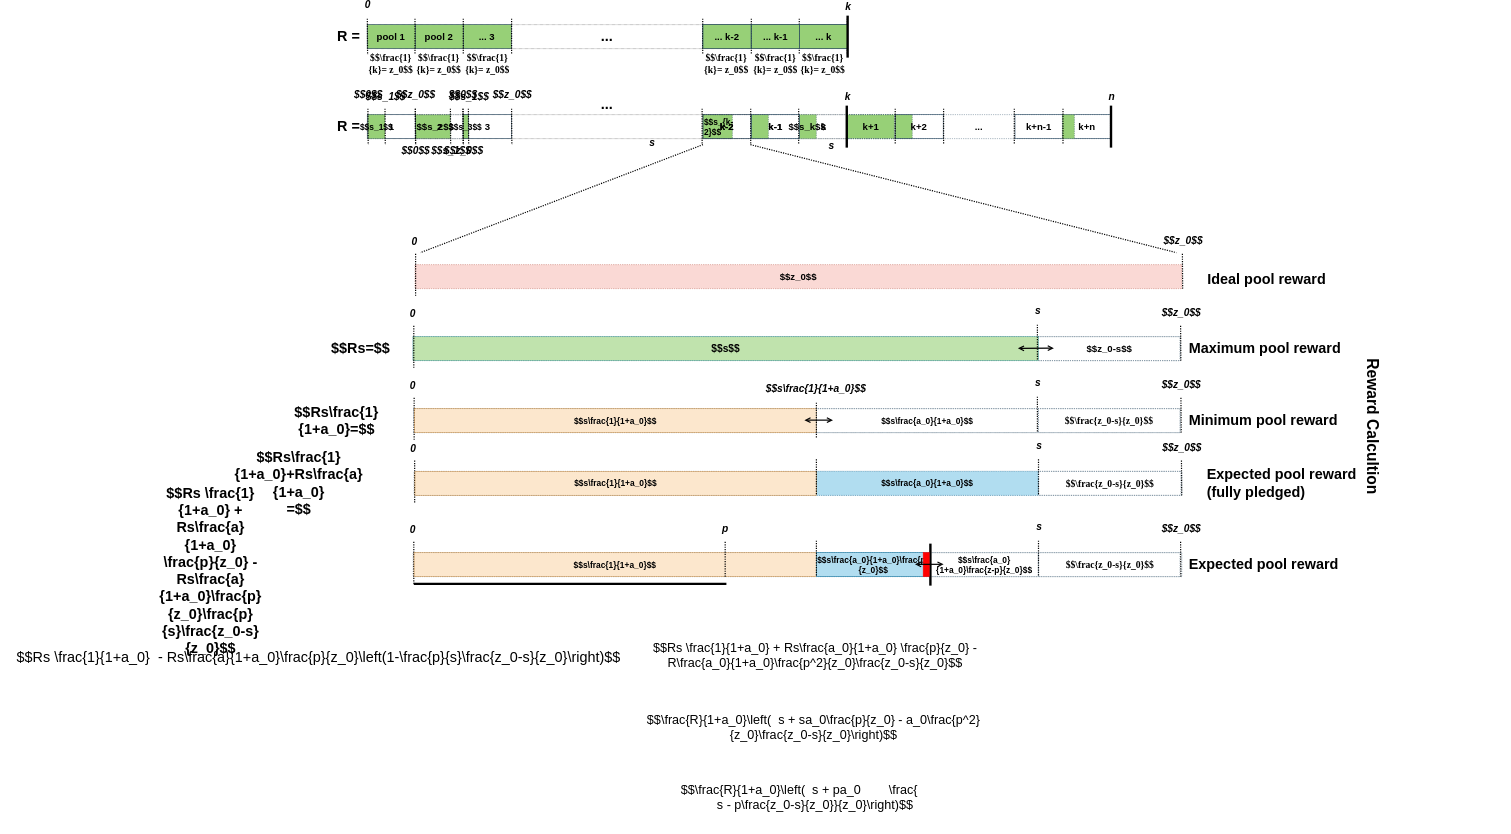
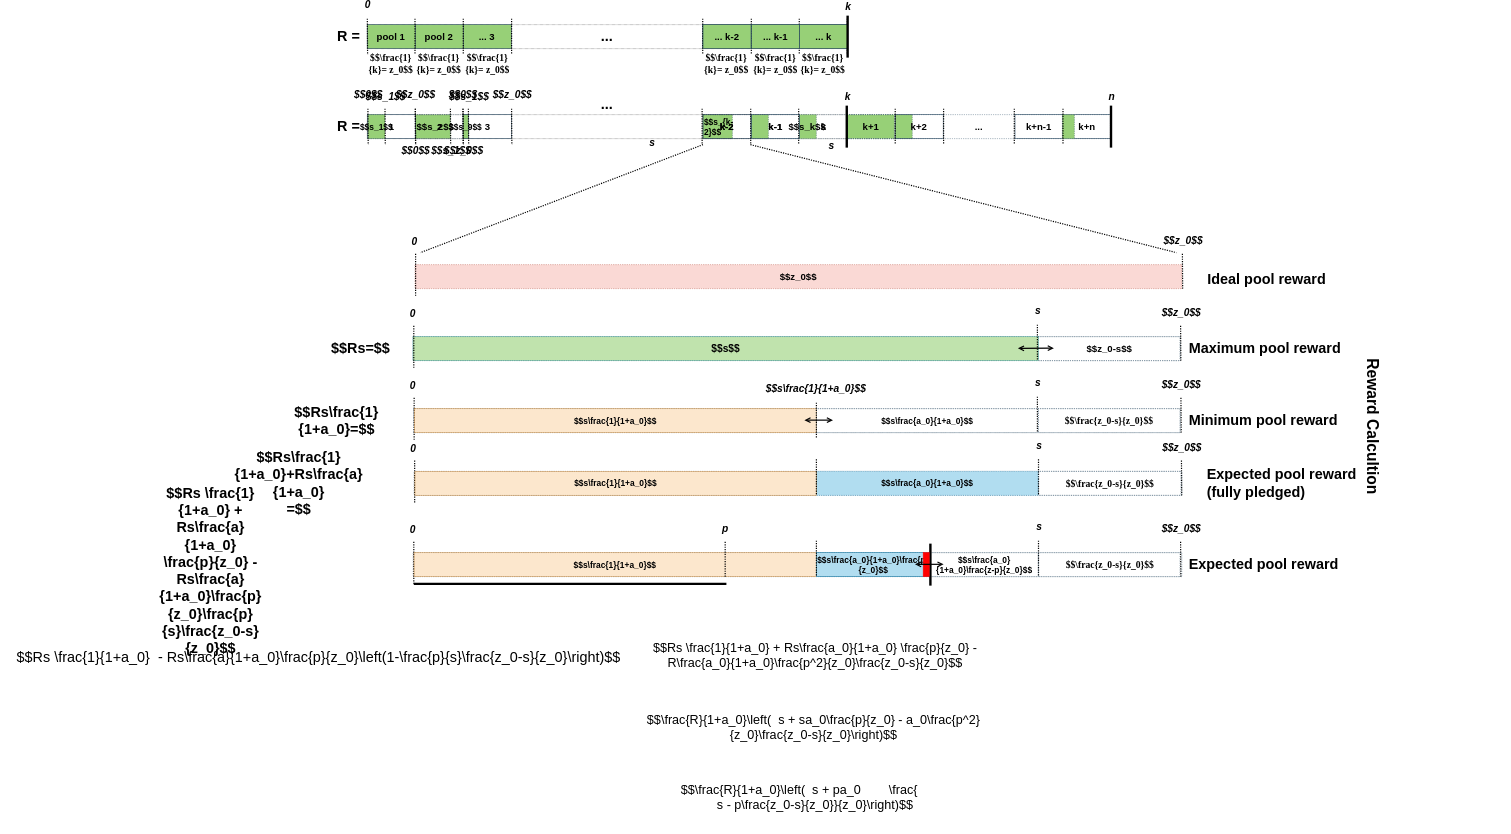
node "$$s_3$$": label "$$s_3$$" -> "$$s_9$$"
